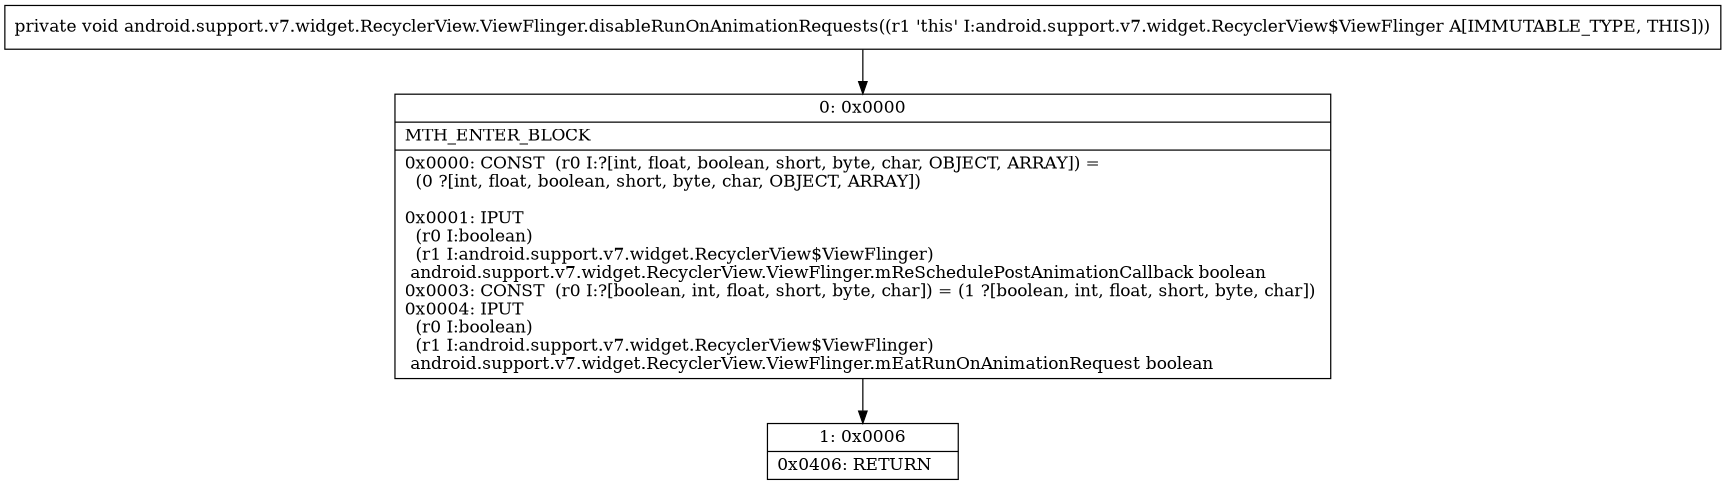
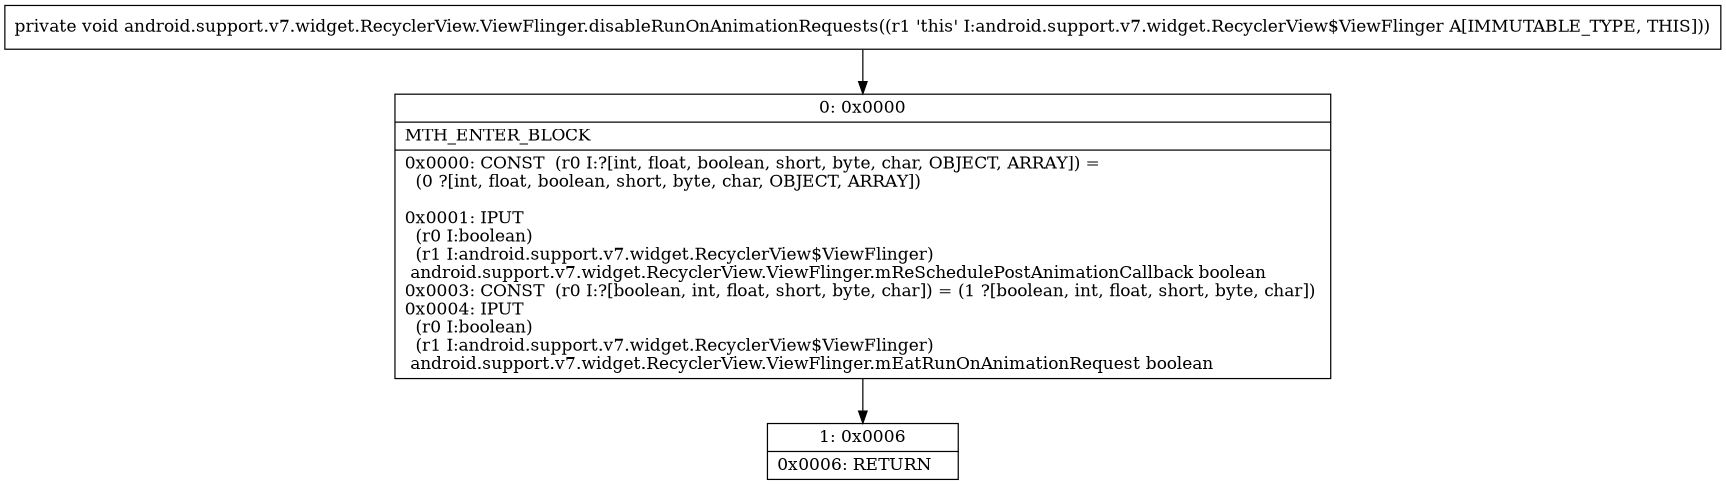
node "1: 0x0006": text "0x0406: RETURN" -> "0x0006: RETURN"
